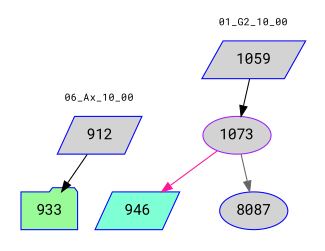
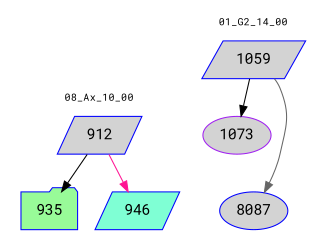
cluster "01_G2_10_00": label "01_G2_10_00" -> "01_G2_14_00"
cluster "06_Ax_10_00": label "06_Ax_10_00" -> "08_Ax_10_00"
edge "1073" -> "946": now "912" -> "946"
edge "1073" -> "8087": now "1059" -> "8087"
node "933": label "933" -> "935"
